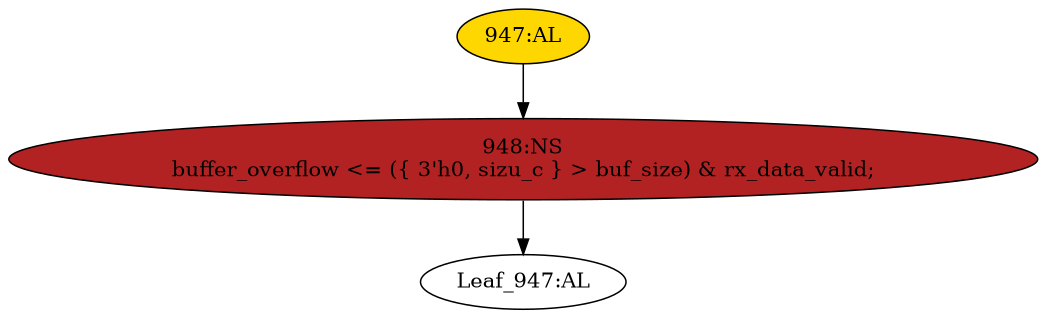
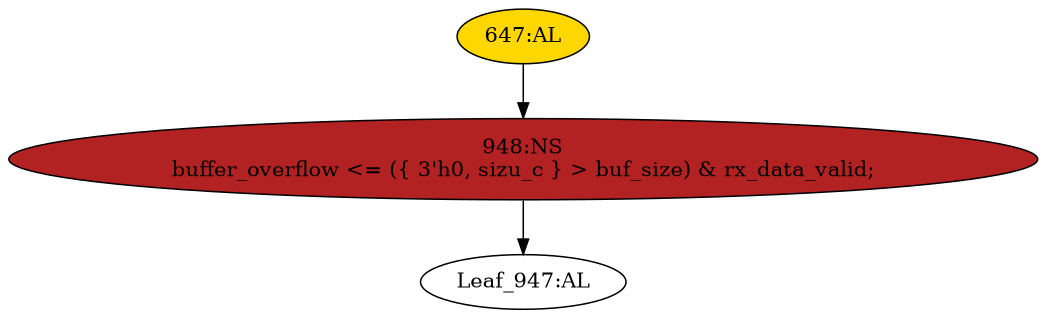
node "947:AL": label "947:AL" -> "647:AL"
